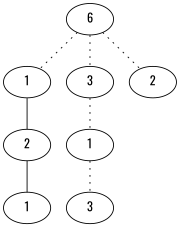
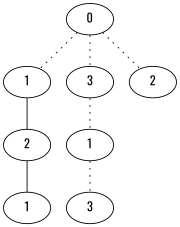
node "6": label "6" -> "0"
